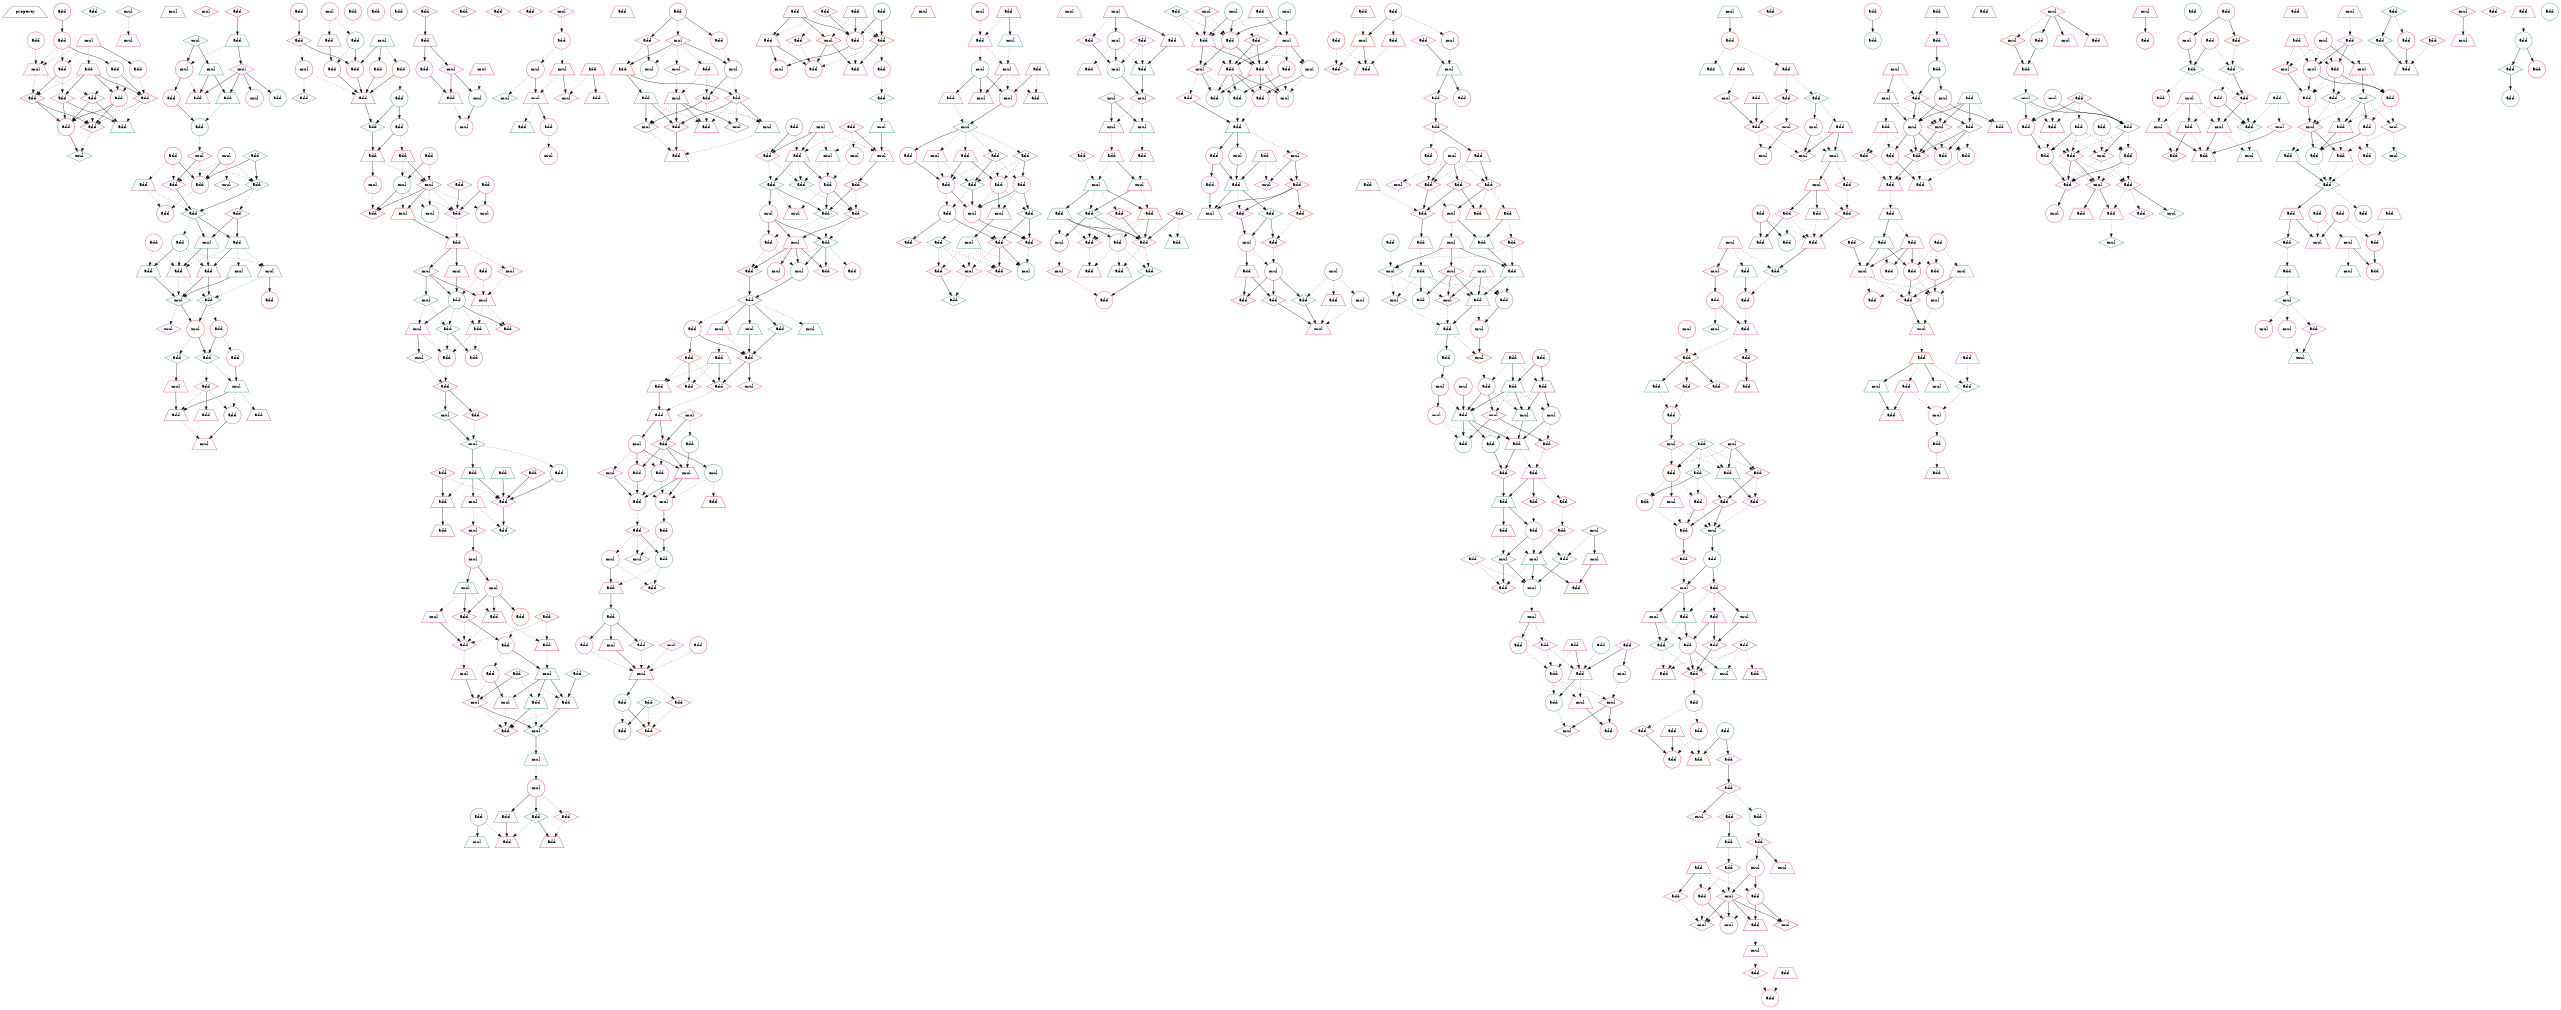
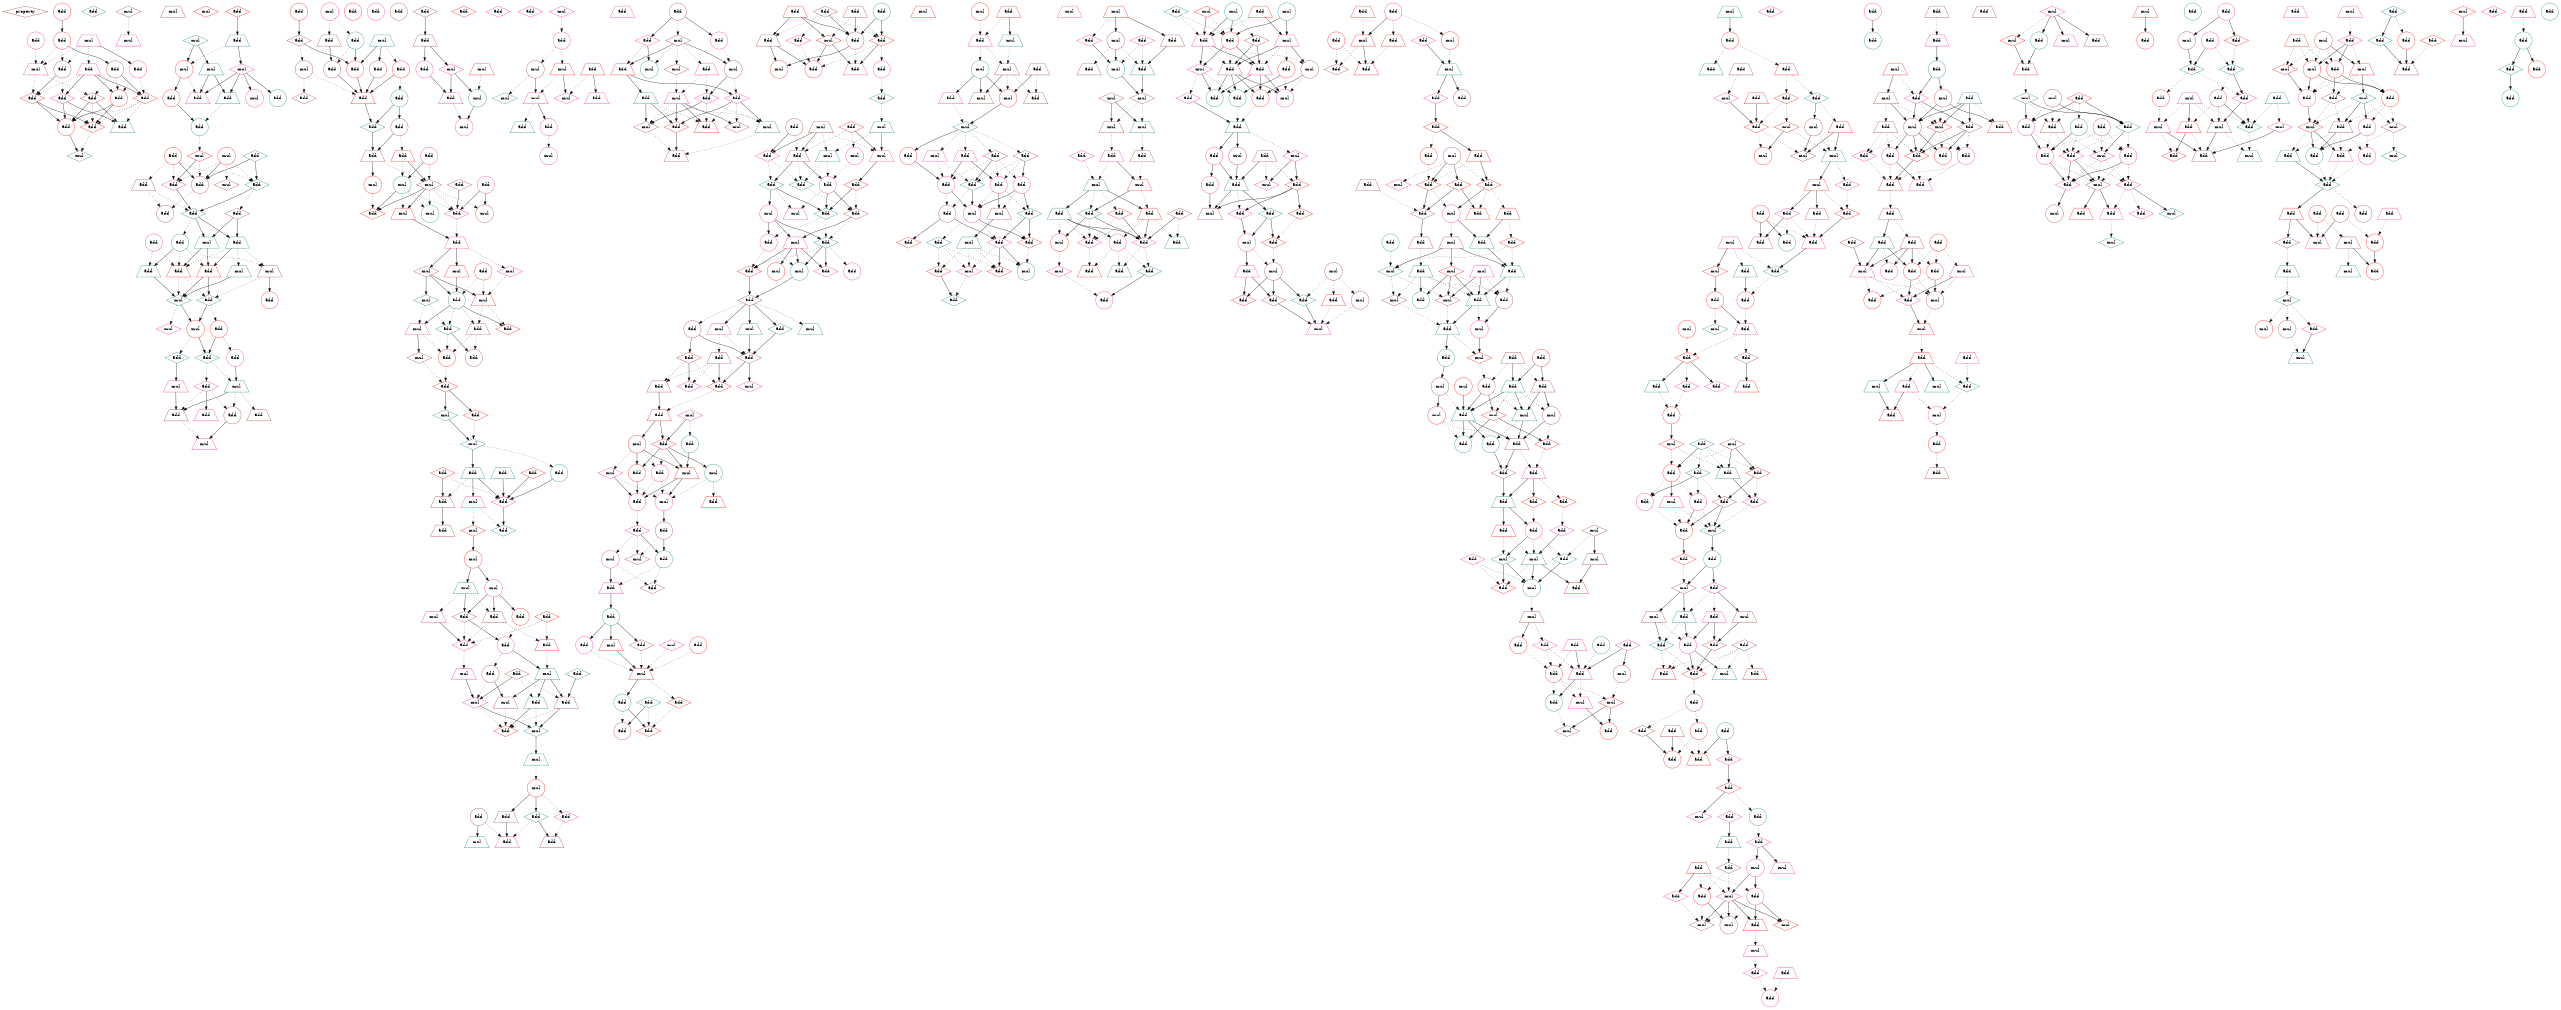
node "property": shape trapezium -> diamond
